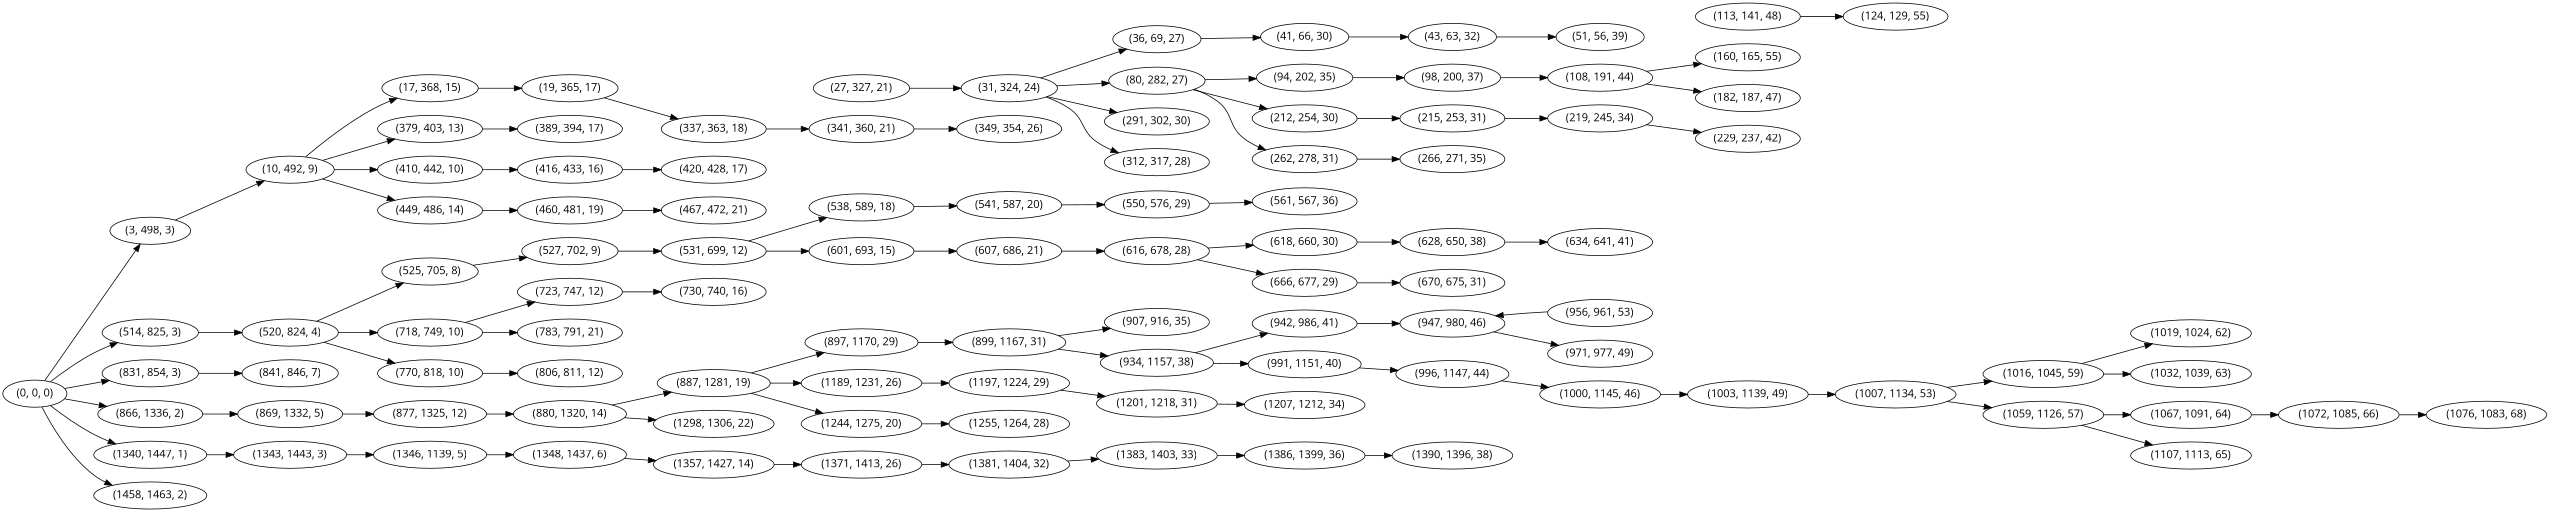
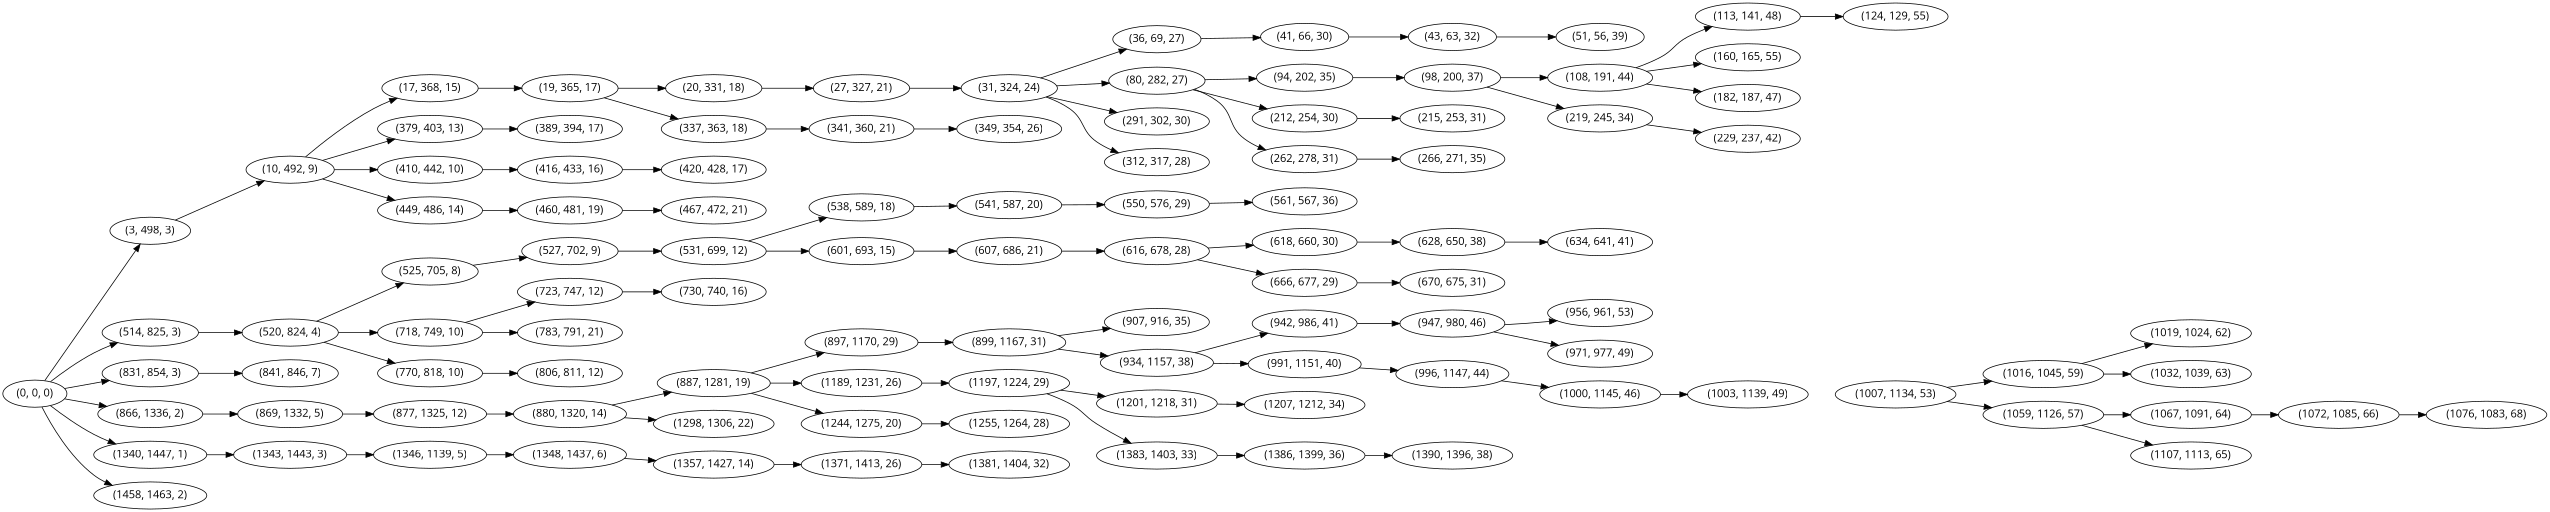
edge "(108, 191, 44)" -> "(113, 141, 48)": added
node "(20, 331, 18)": added
edge "(215, 253, 31)" -> "(219, 245, 34)": now "(98, 200, 37)" -> "(219, 245, 34)"
edge "(956, 961, 53)" -> "(947, 980, 46)": reversed
edge "(1003, 1139, 49)" -> "(1007, 1134, 53)": removed
edge "(1381, 1404, 32)" -> "(1383, 1403, 33)": now "(1197, 1224, 29)" -> "(1383, 1403, 33)"
